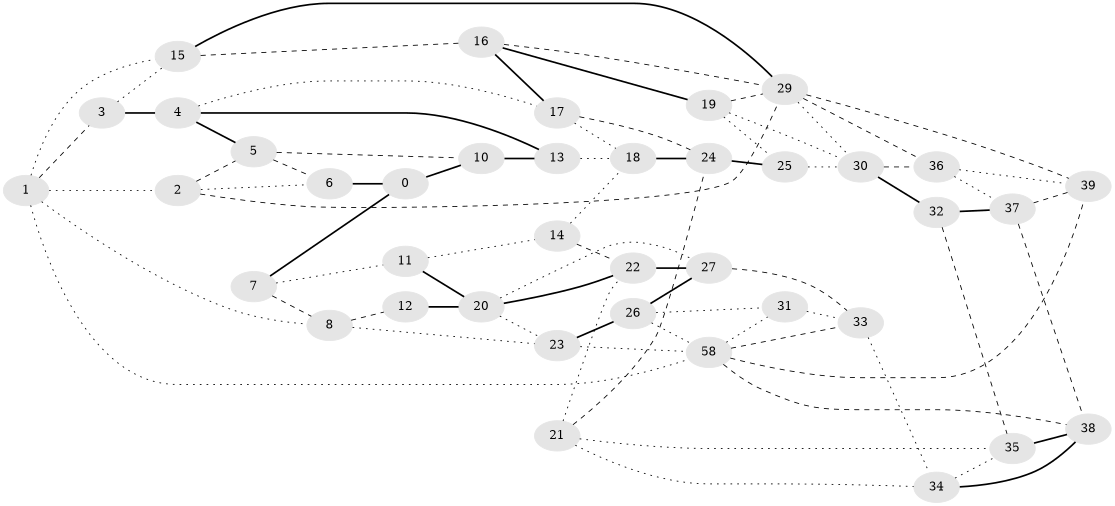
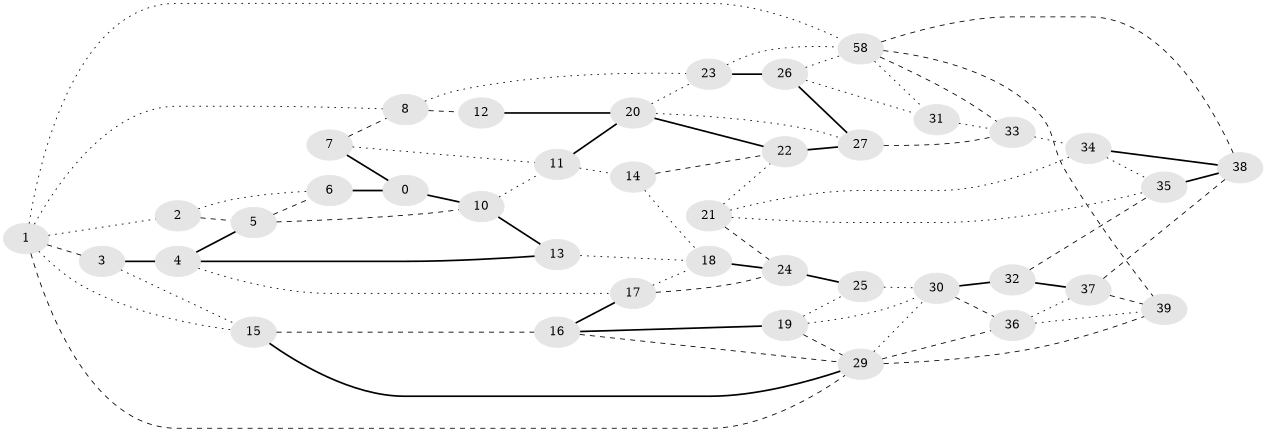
edge "11" -- "10": added
edge "29" -- "2": now "29" -- "1"
